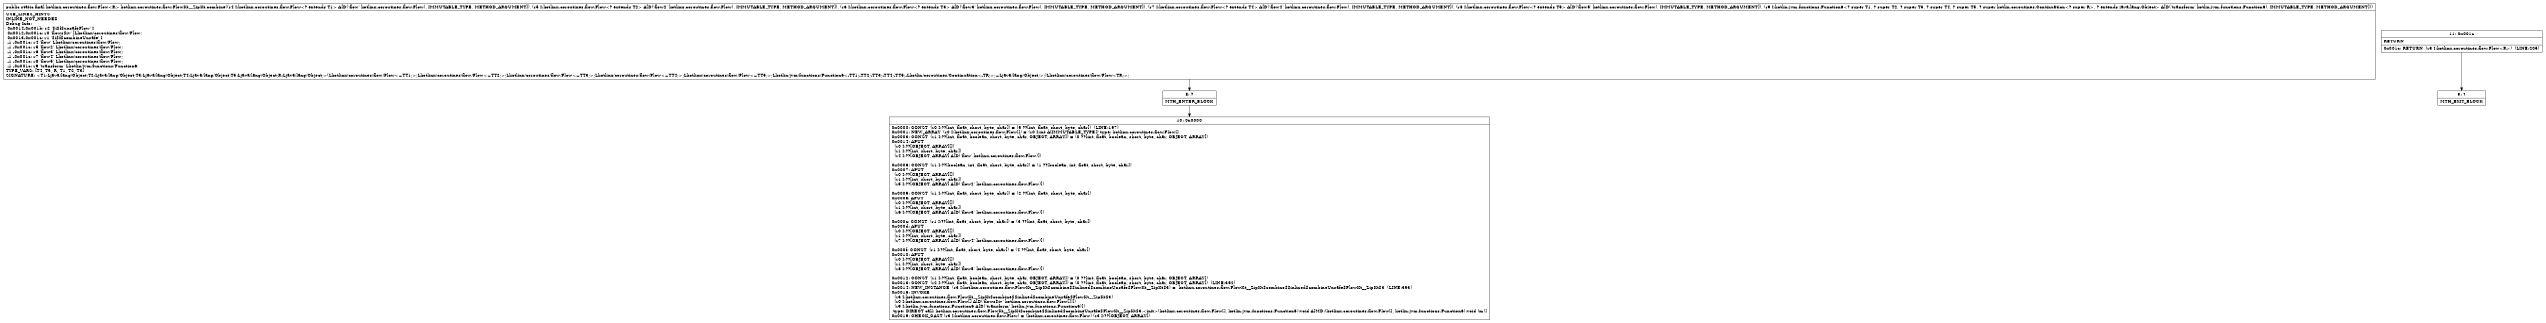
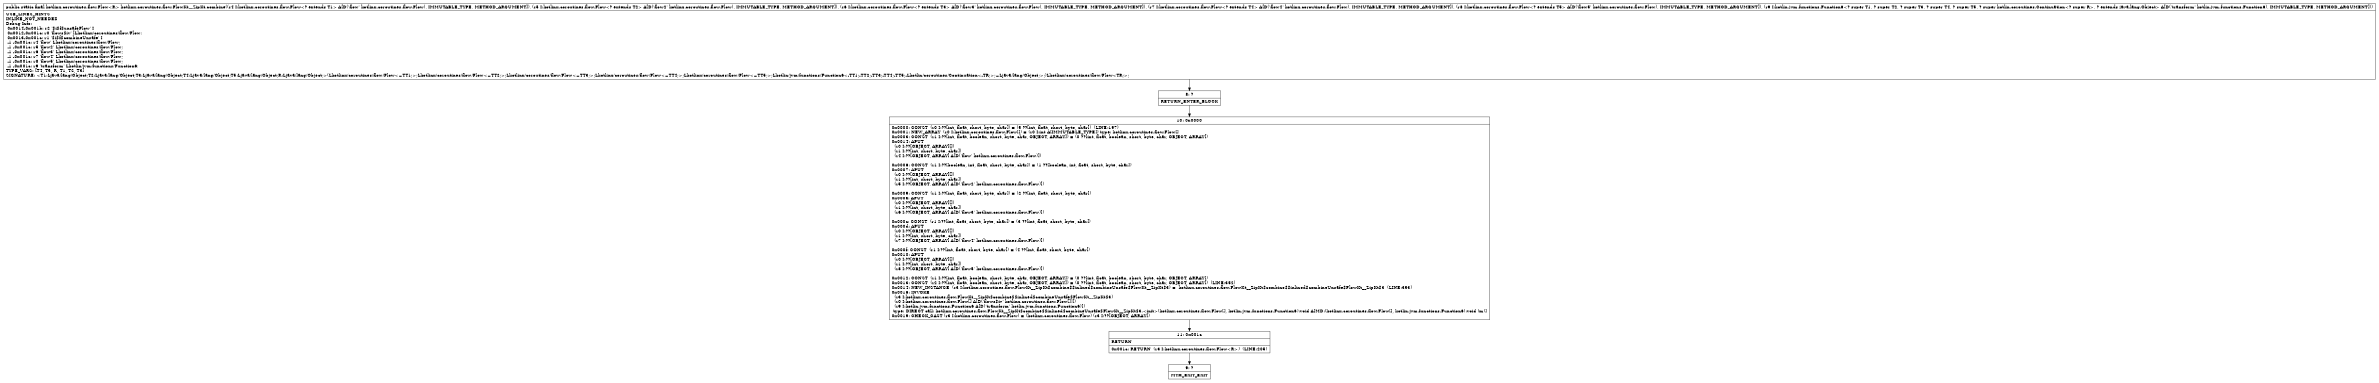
node "8: ?": text "MTH_ENTER_BLOCK" -> "RETURN_ENTER_BLOCK"
node "9: ?": text "MTH_EXIT_BLOCK" -> "MTH_EXIT_EXIT"
edge "10: 0x0000" -> "11: 0x001c": added
